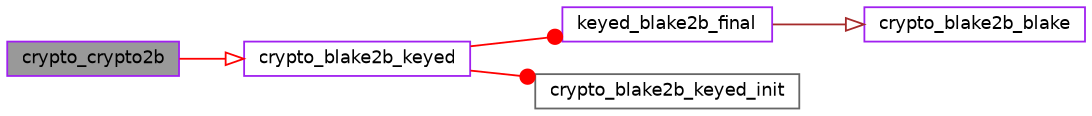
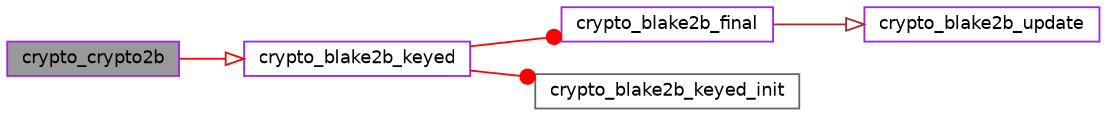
node "keyed_blake2b_final": label "keyed_blake2b_final" -> "crypto_blake2b_final"
node "crypto_blake2b_blake": label "crypto_blake2b_blake" -> "crypto_blake2b_update"
